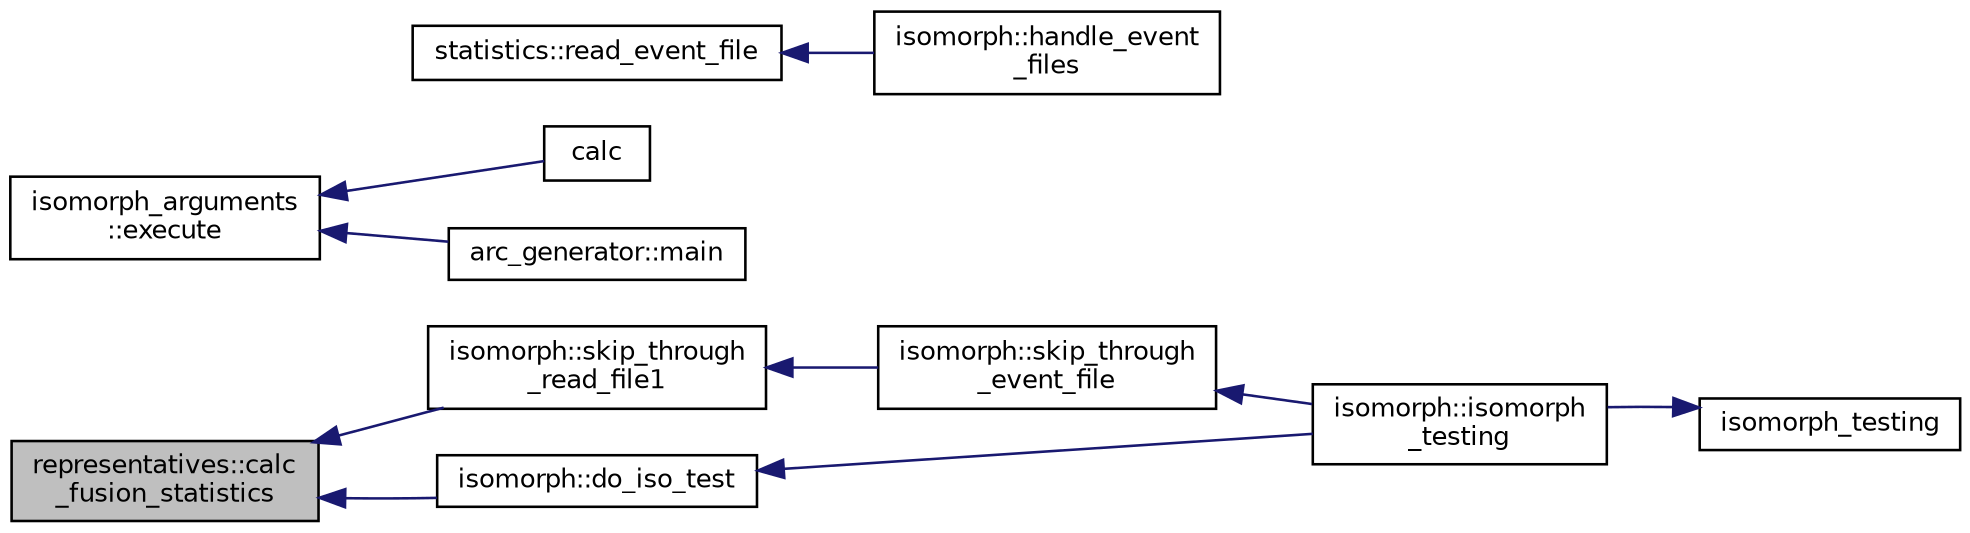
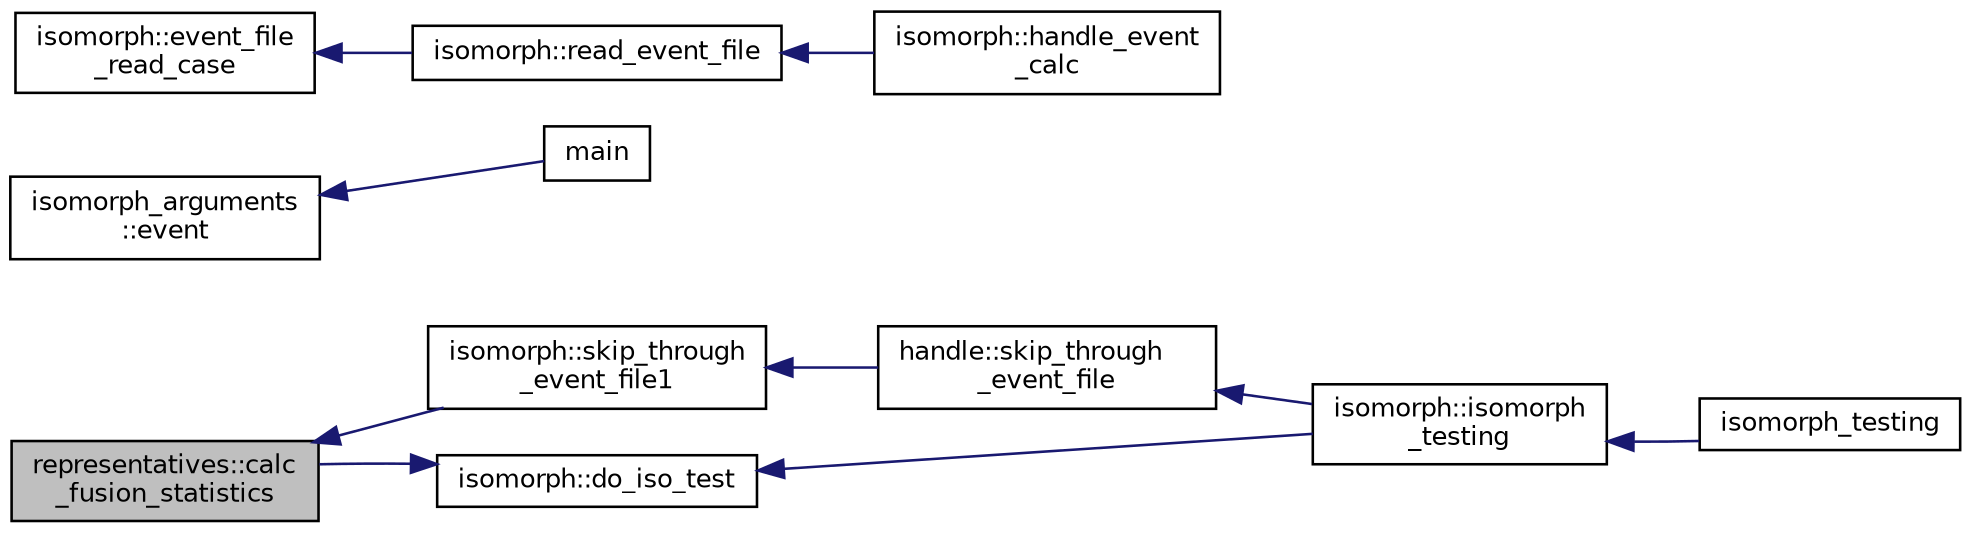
node "isomorph::event_file _read_case": added
node "statistics::read_event_file": label "statistics::read_event_file" -> "isomorph::read_event_file"
node "isomorph::handle_event _files": label "isomorph::handle_event _files" -> "isomorph::handle_event _calc"
node "calc": label "calc" -> "main"
node "isomorph_arguments ::execute": label "isomorph_arguments ::execute" -> "isomorph_arguments ::event"
node "arc_generator::main": removed
node "isomorph::skip_through _read_file1": label "isomorph::skip_through _read_file1" -> "isomorph::skip_through _event_file1"
node "isomorph::skip_through _event_file": label "isomorph::skip_through _event_file" -> "handle::skip_through _event_file"
edge "isomorph::isomorph _testing" -> "isomorph_testing": reversed
edge "isomorph::do_iso_test" -> "representatives::calc _fusion_statistics": reversed
